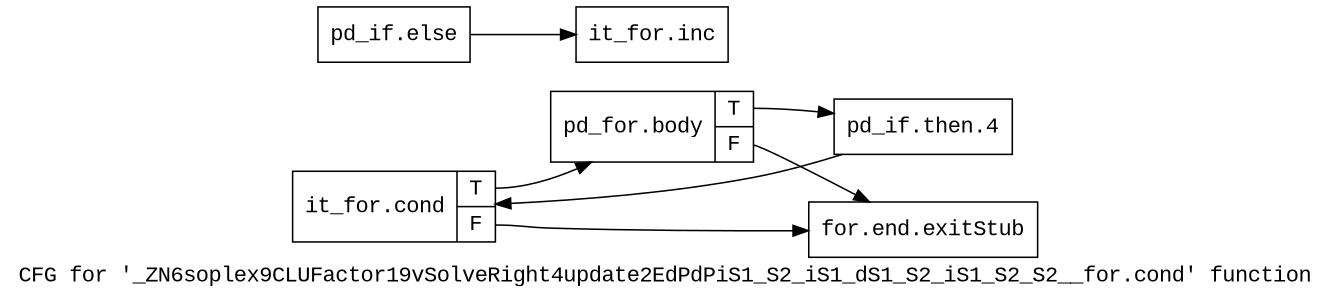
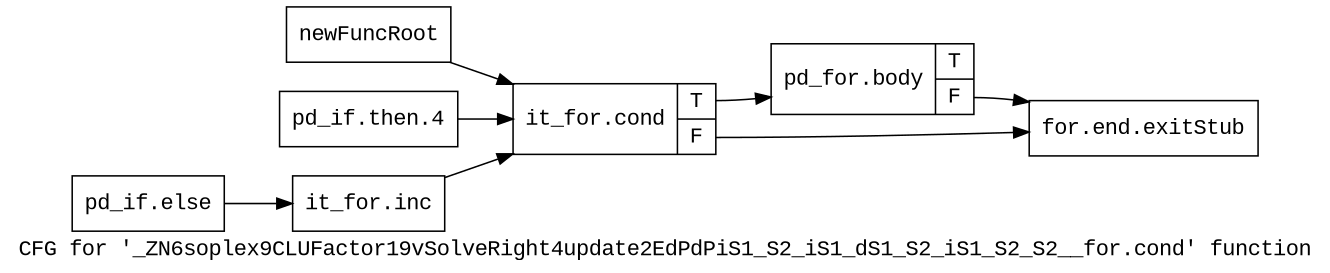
node "newFuncRoot": added
edge "pd_for.body" -> "pd_if.then.4": removed
edge "it_for.inc" -> "it_for.cond": added
